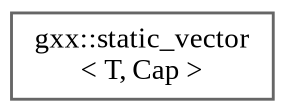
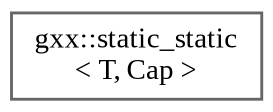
node "gxx::static_vector < T, Cap >": label "gxx::static_vector < T, Cap >" -> "gxx::static_static < T, Cap >"
